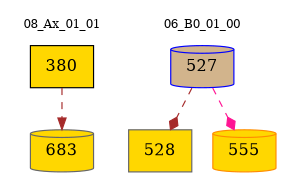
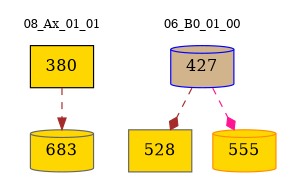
node "527": label "527" -> "427"
